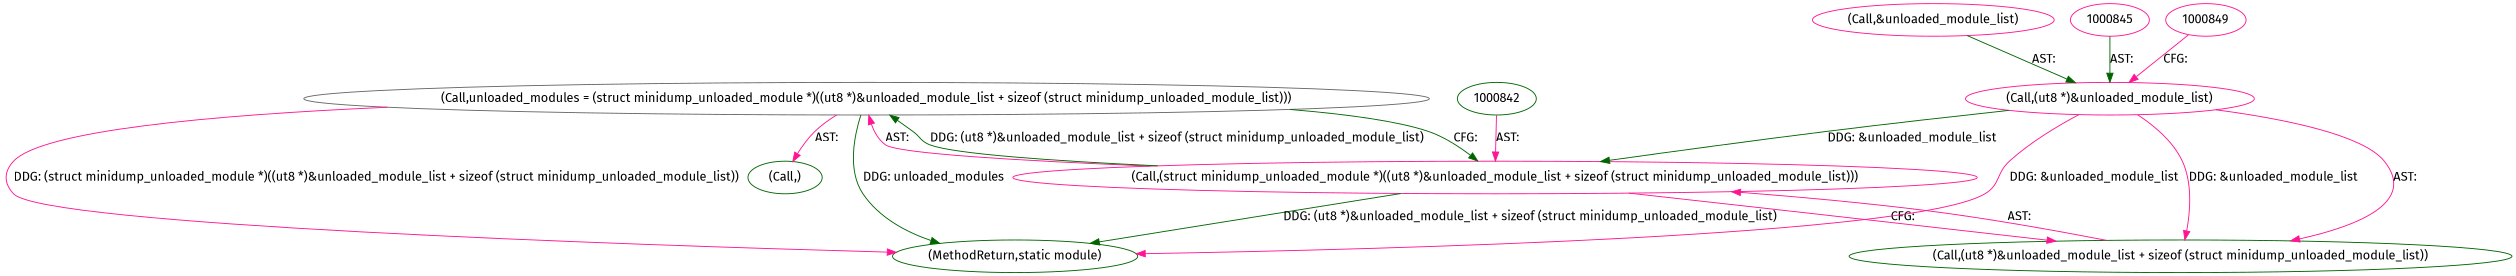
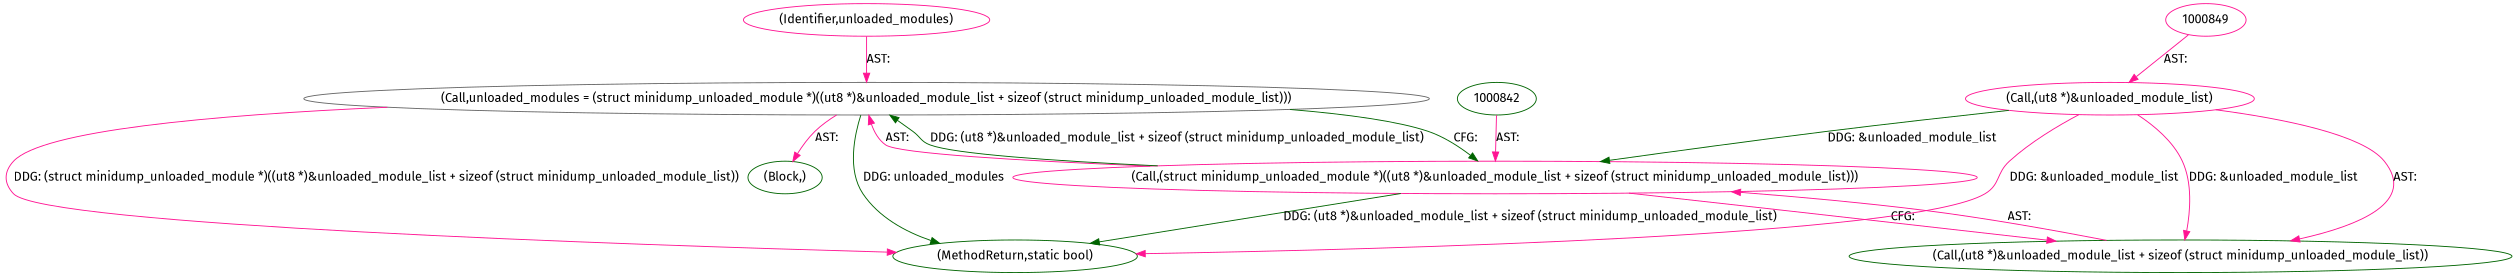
node "(Identifier,unloaded_modules)": added
node "(Call,&unloaded_module_list)": removed
node "1000845": removed
edge "1000849" -> "(Call,(ut8 *)&unloaded_module_list)": label "CFG: " -> "AST: "
node "(Call,)": label "(Call,)" -> "(Block,)"
node "(MethodReturn,static module)": label "(MethodReturn,static module)" -> "(MethodReturn,static bool)"
